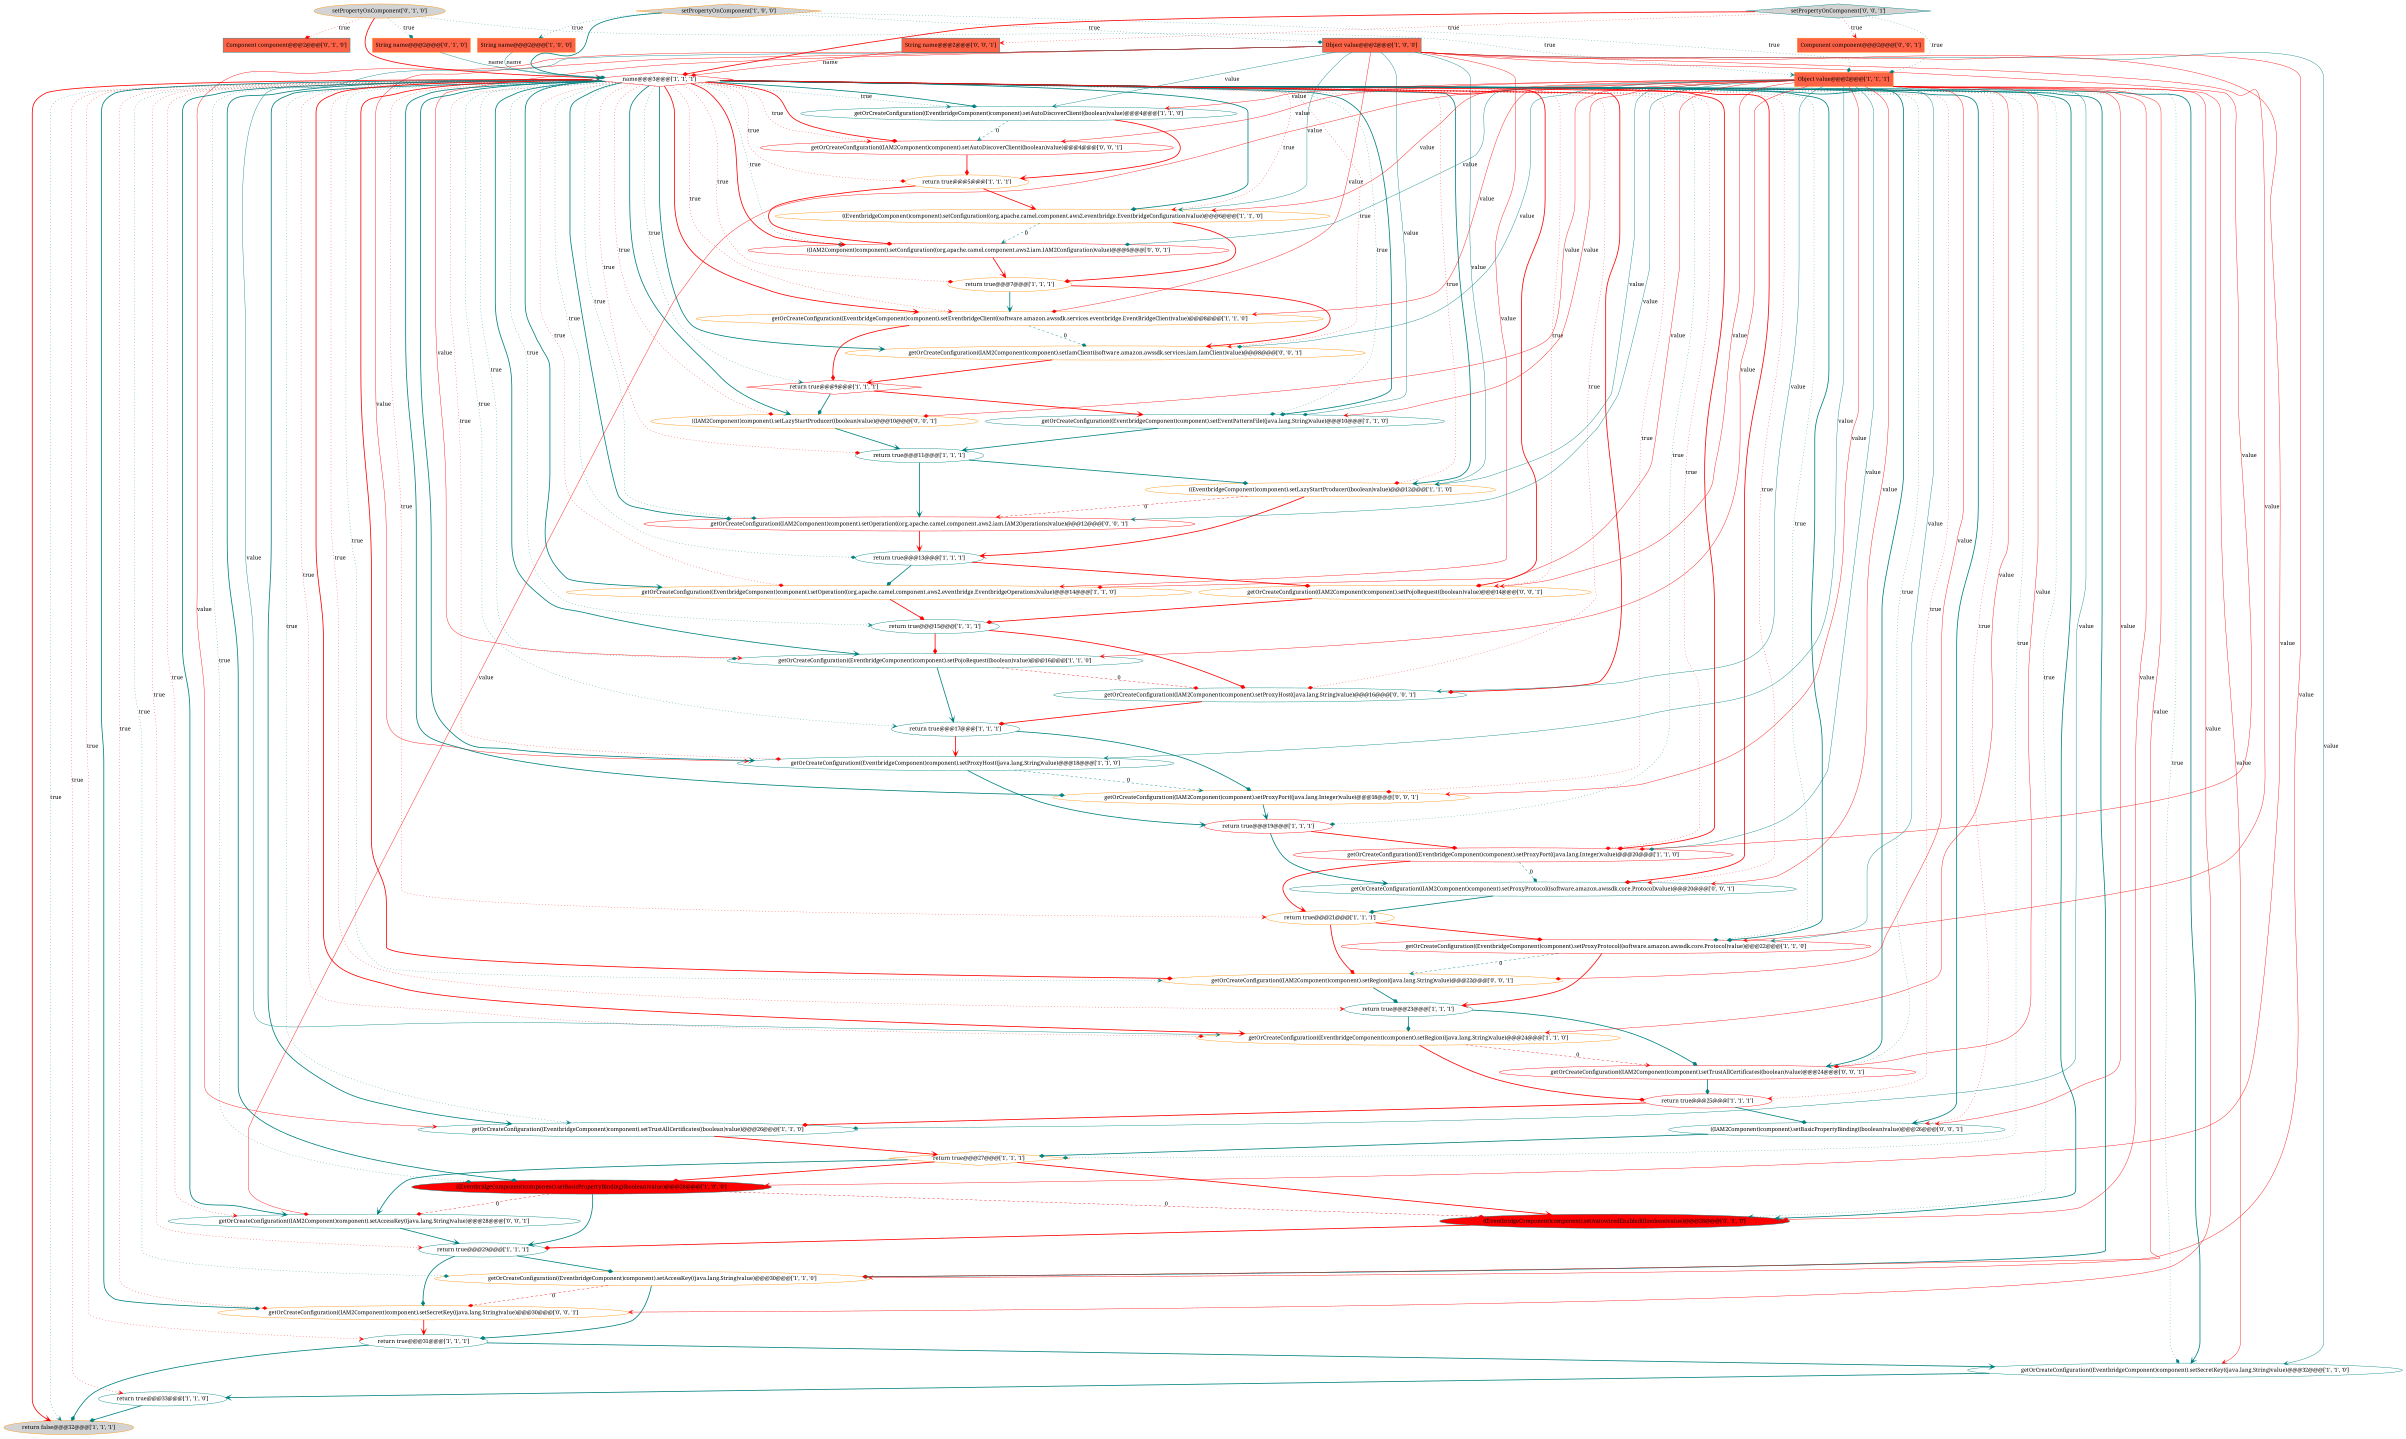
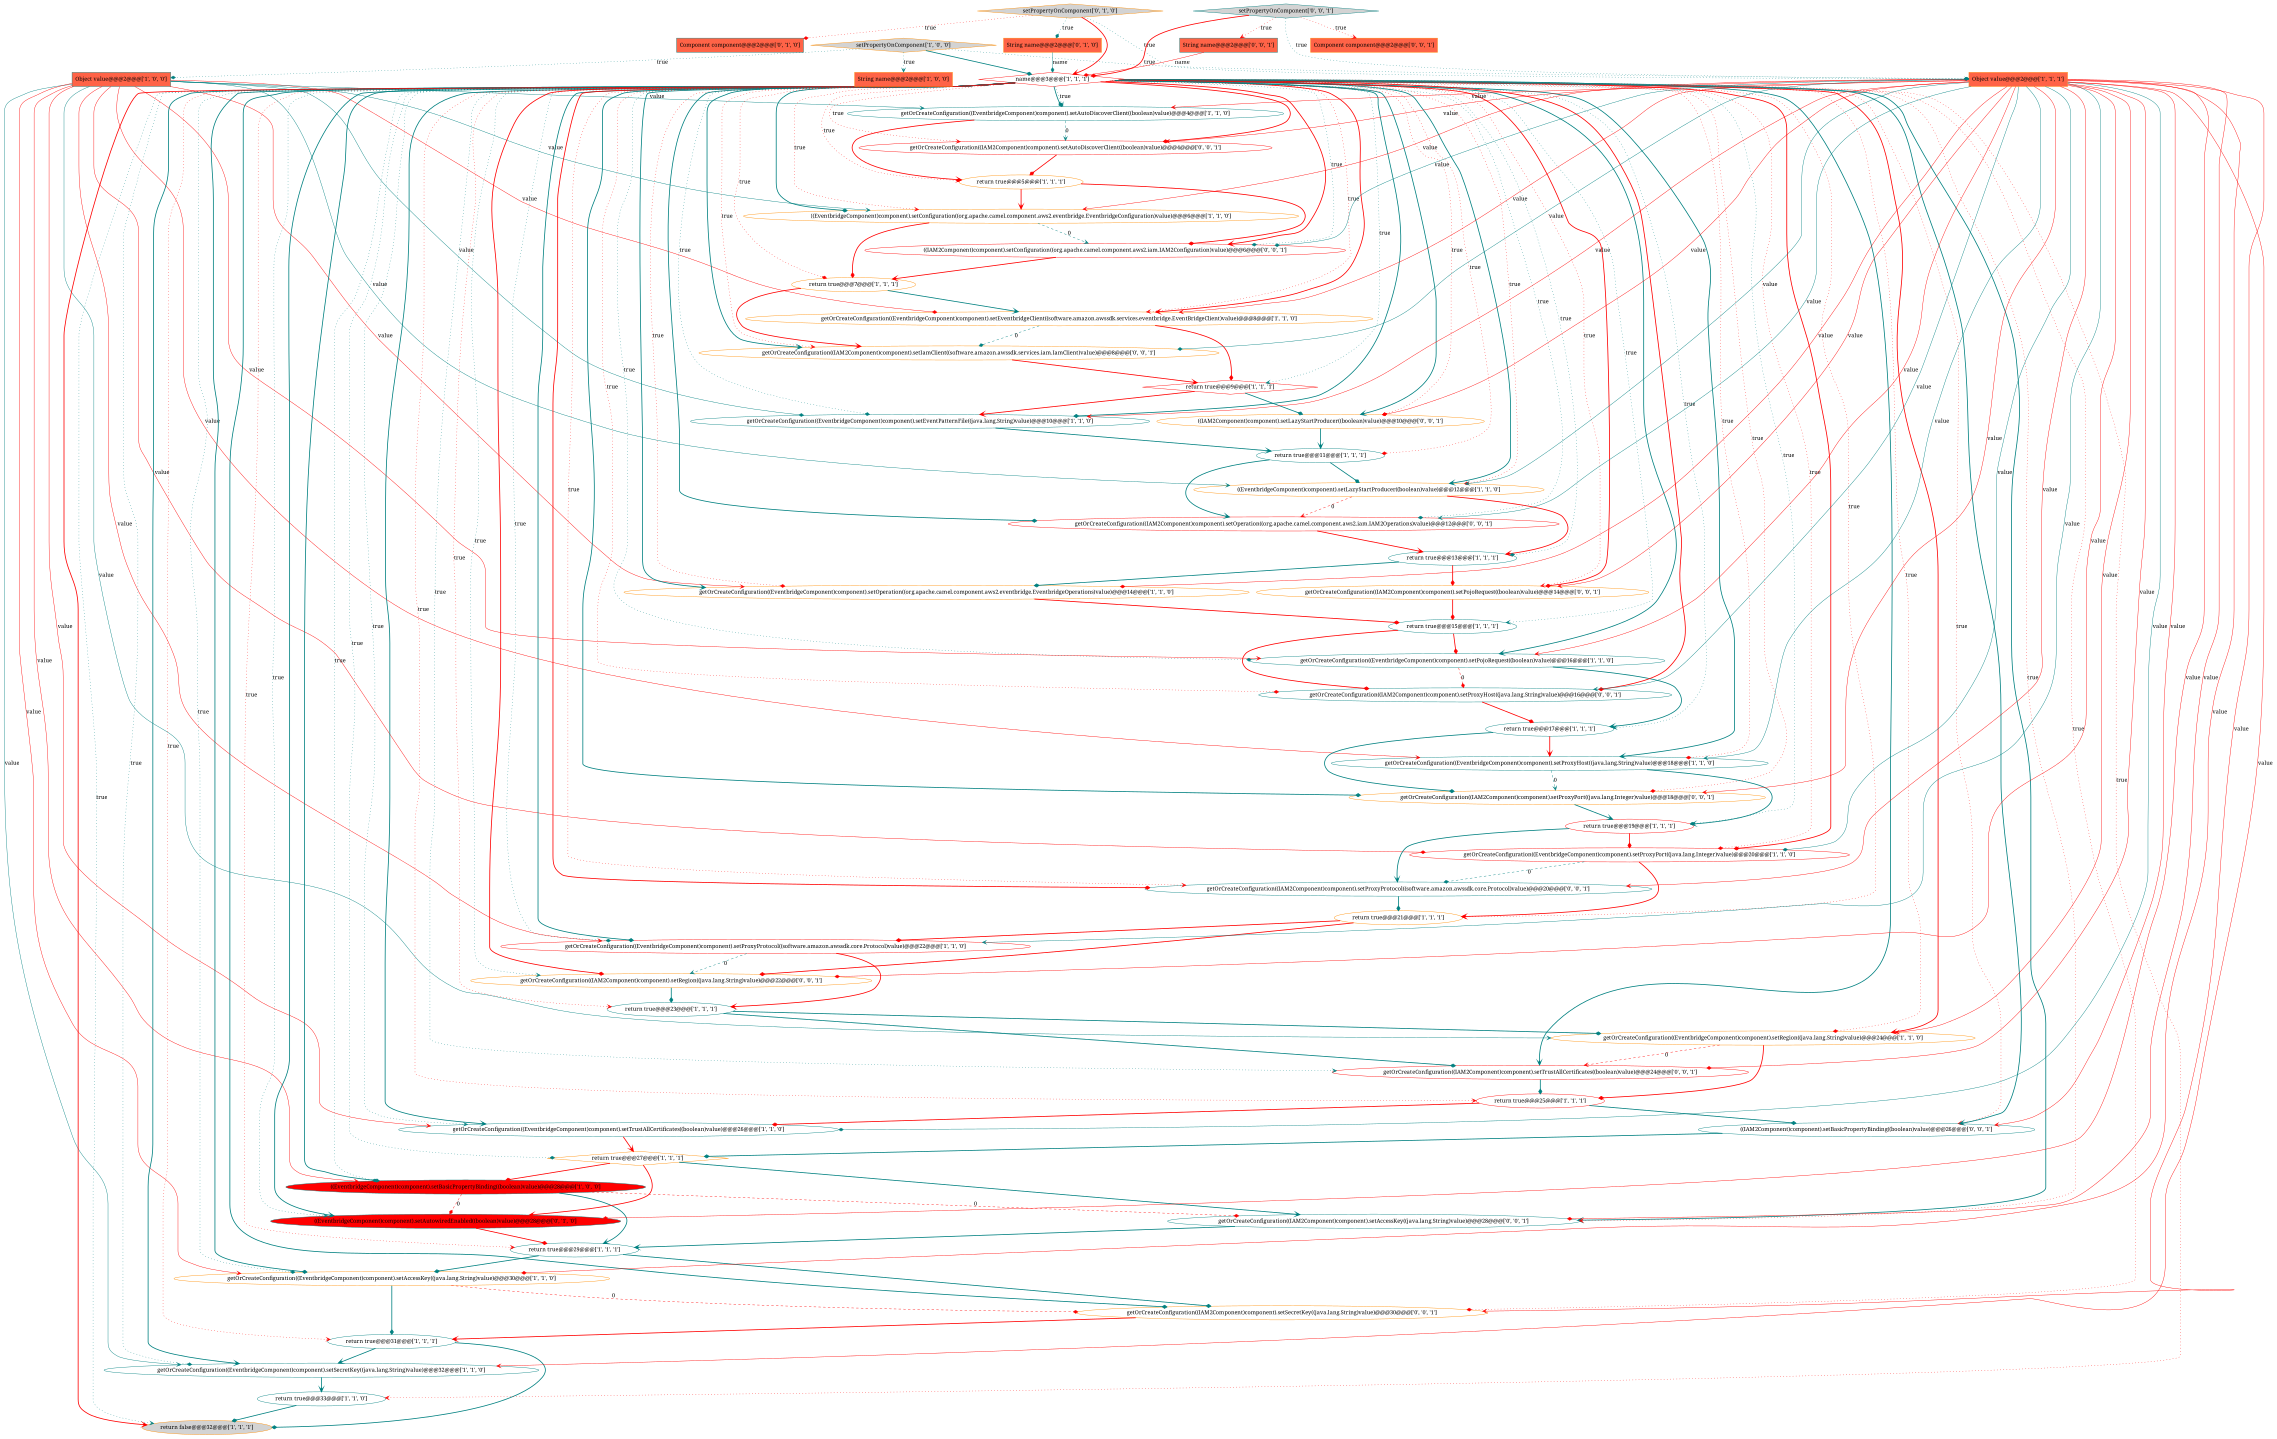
node "setPropertyOnComponent['0', '1', '0']": shape ellipse -> diamond
edge "String name@@@2@@@['1', '0', '0']" -> "name@@@3@@@['1', '1', '1']": removed, label "name"
